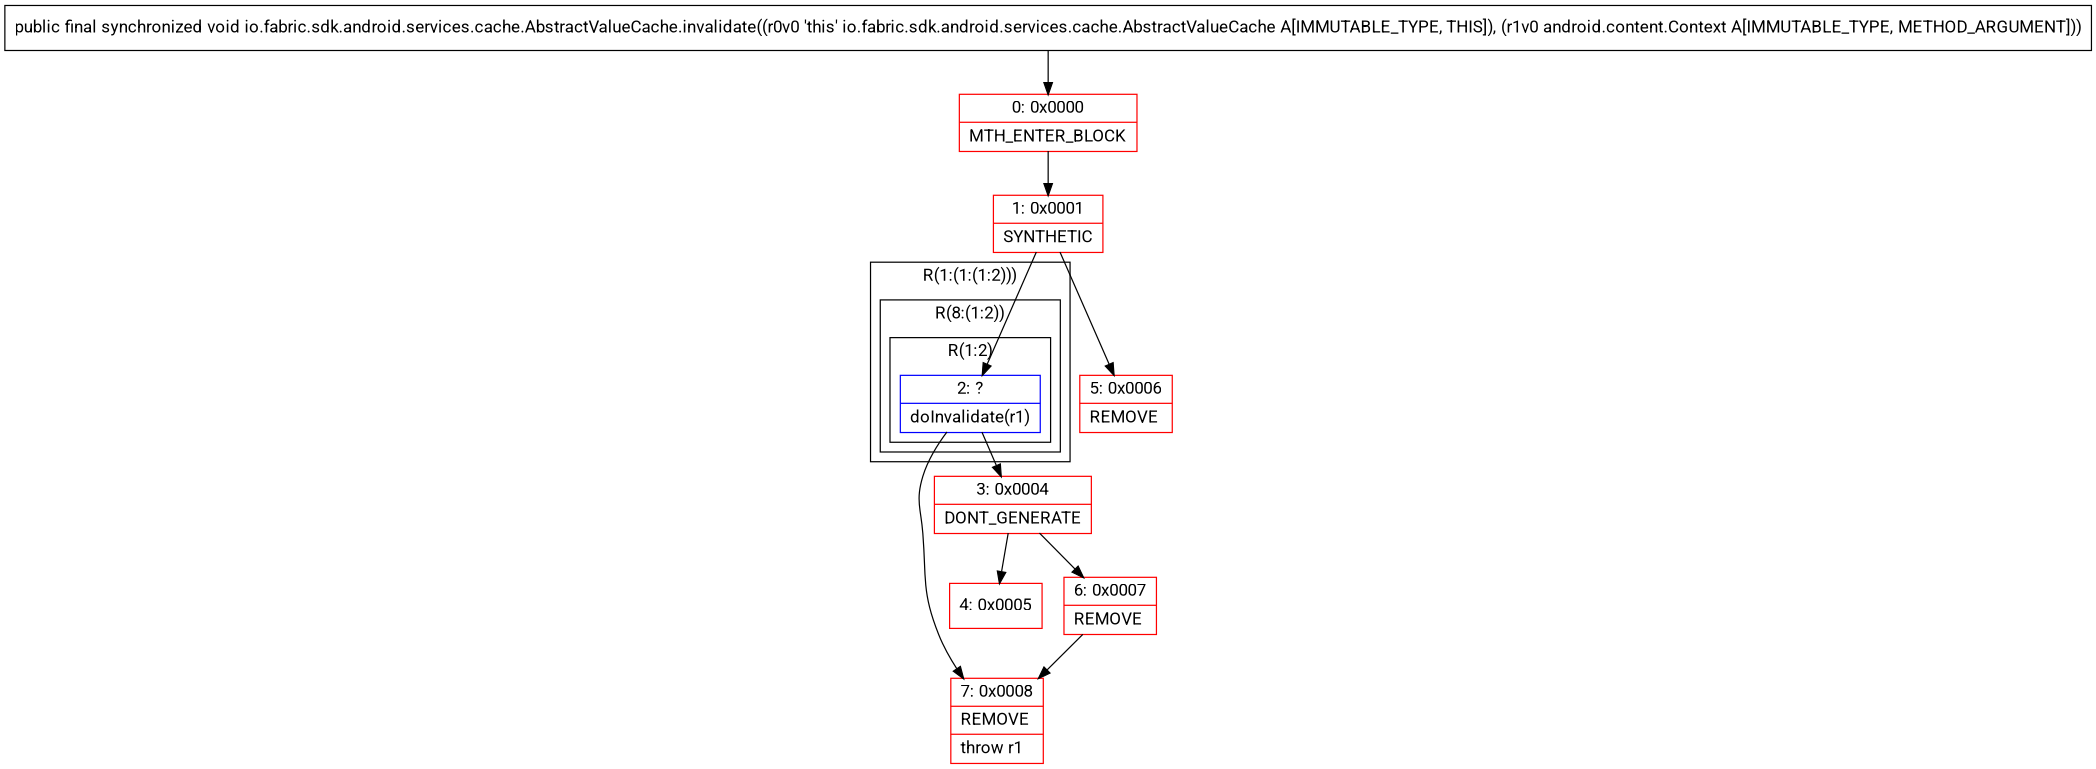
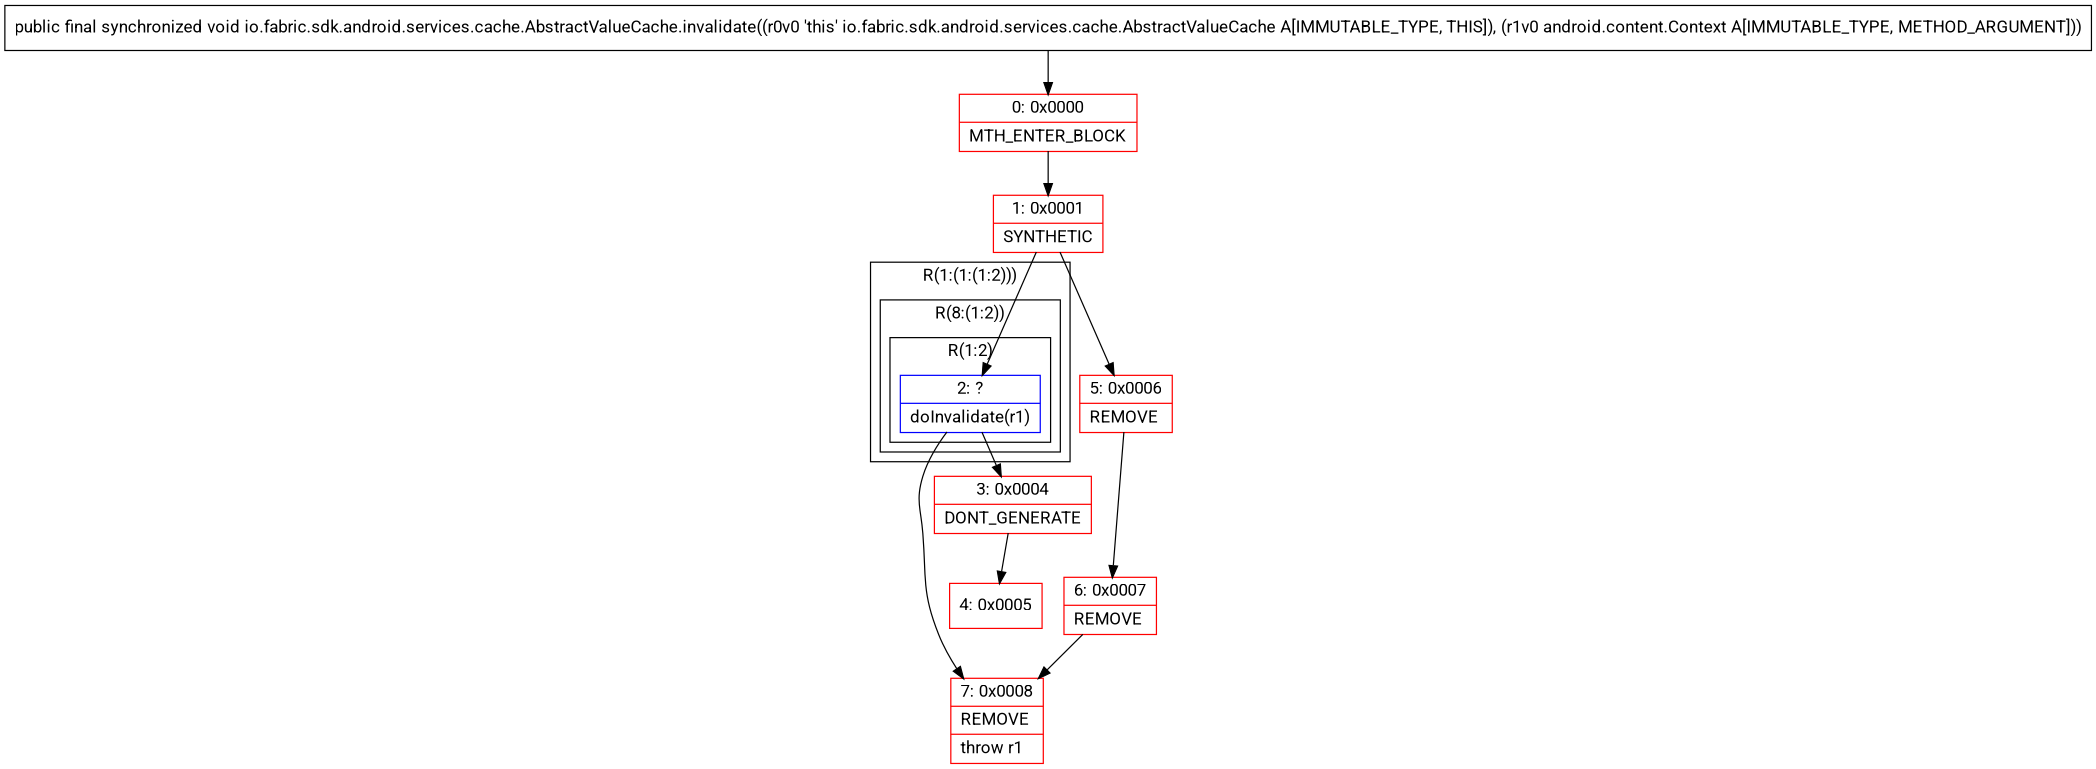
edge "3: 0x0004" -> "6: 0x0007": now "5: 0x0006" -> "6: 0x0007"
